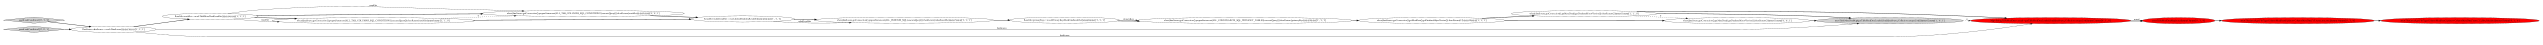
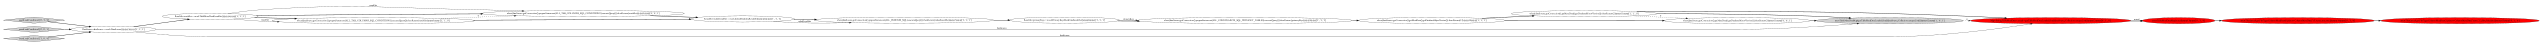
node "assertLoadCondition1['1', '0', '0']": added
